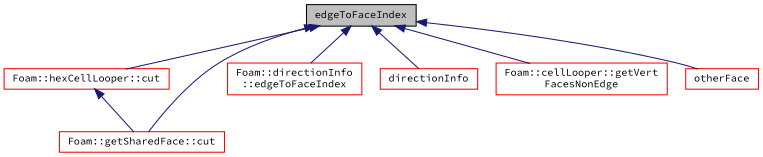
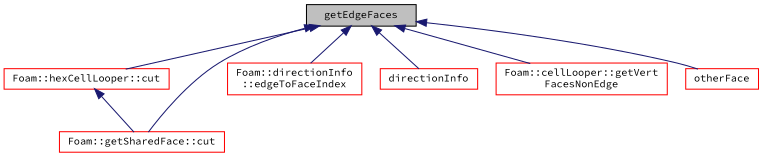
node "edgeToFaceIndex": label "edgeToFaceIndex" -> "getEdgeFaces"
